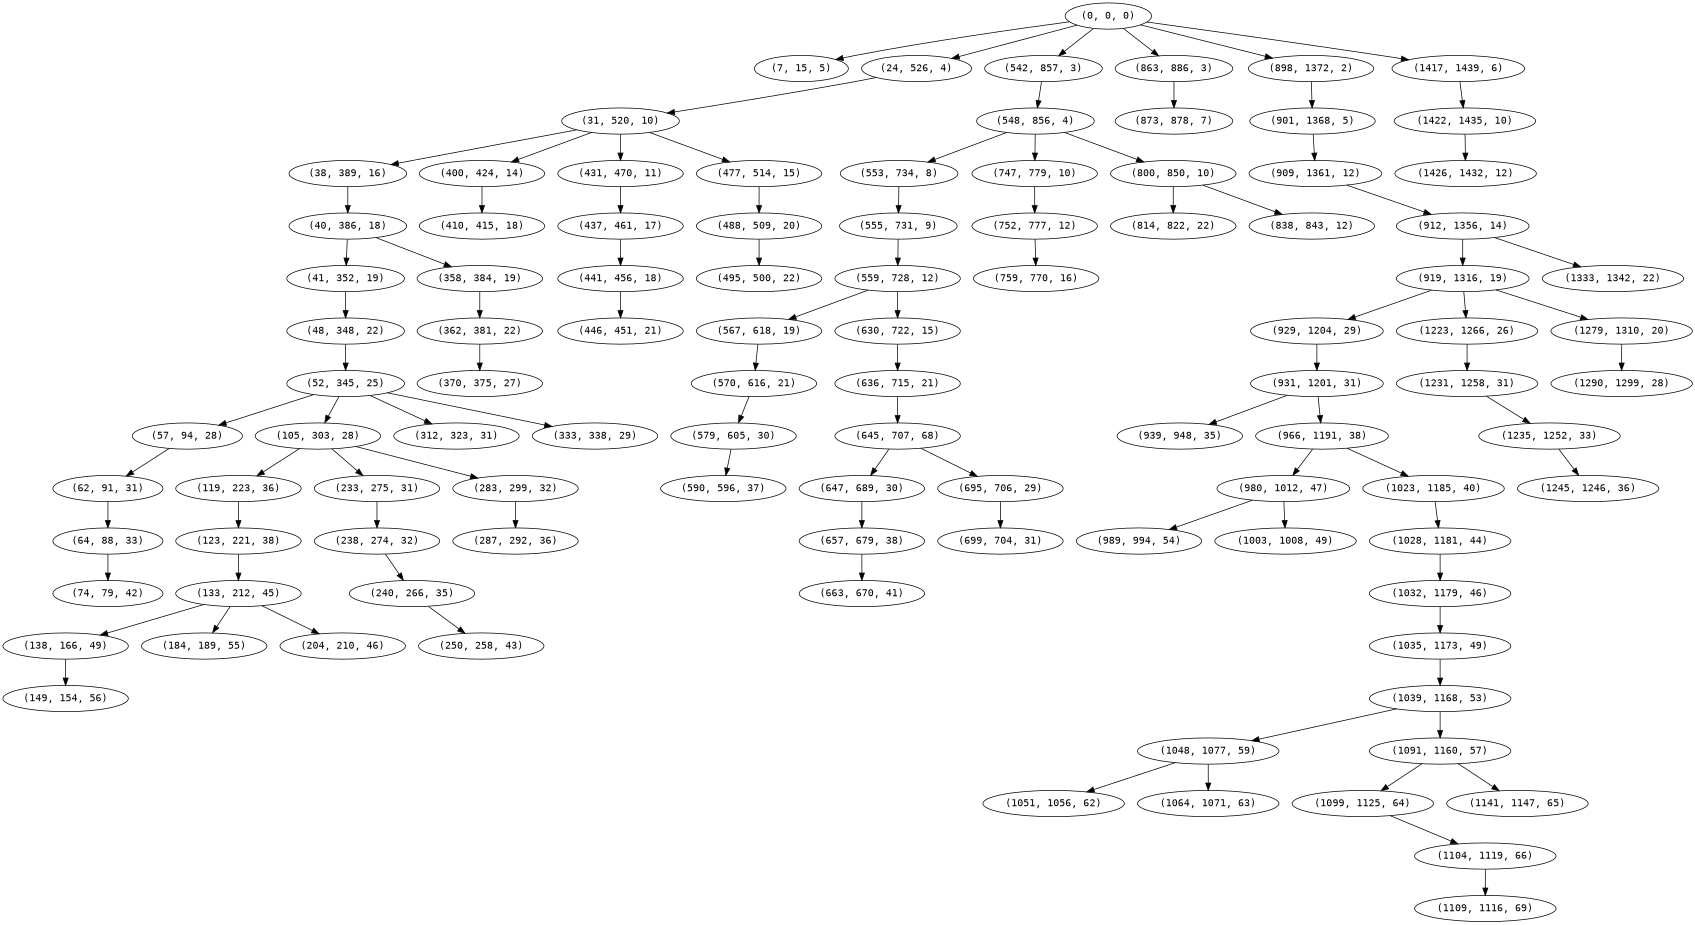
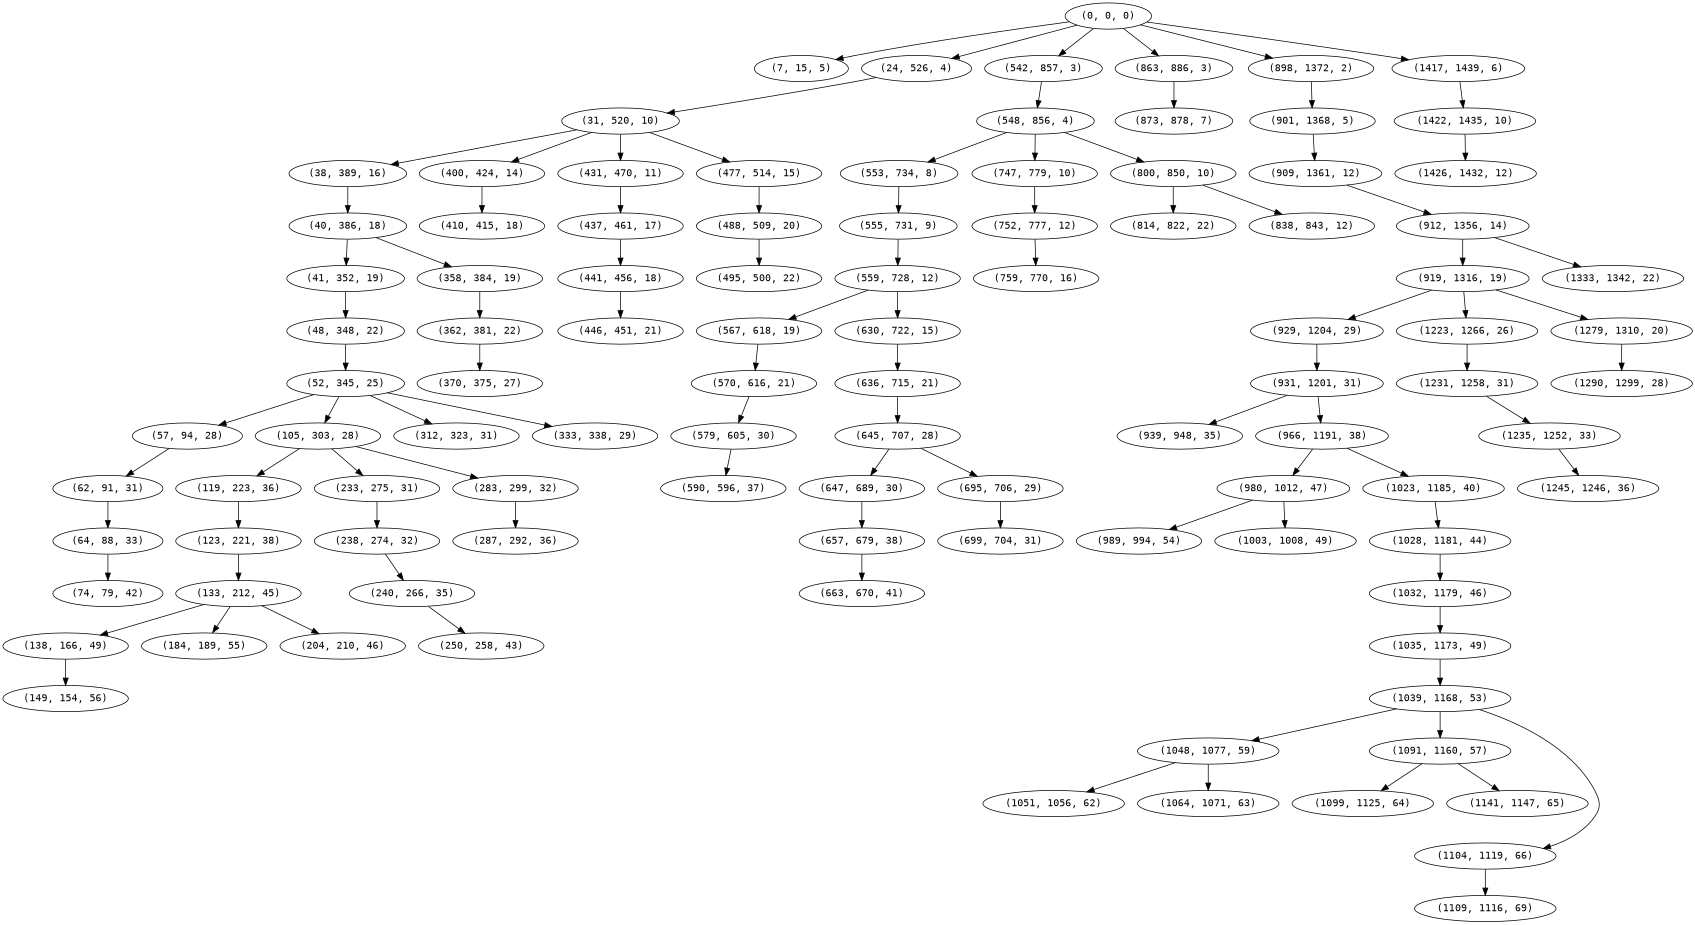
node "(645, 707, 68)": label "(645, 707, 68)" -> "(645, 707, 28)"
edge "(1099, 1125, 64)" -> "(1104, 1119, 66)": now "(1039, 1168, 53)" -> "(1104, 1119, 66)"
